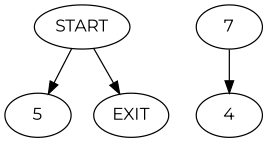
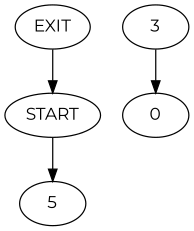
node "7": label "7" -> "3"
edge "START" -> "EXIT": reversed
node "4": label "4" -> "0"
